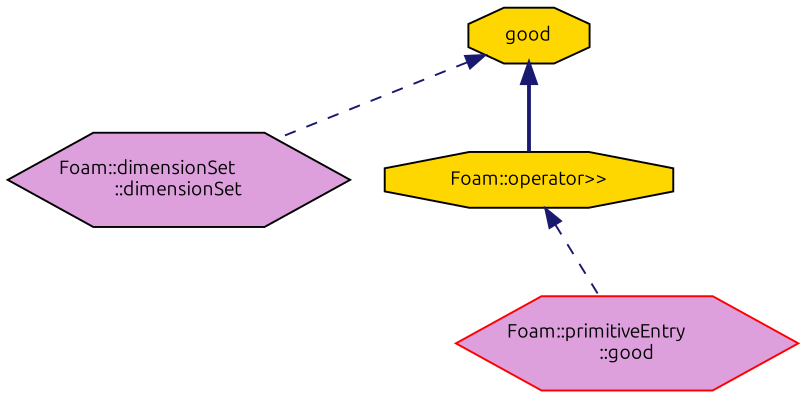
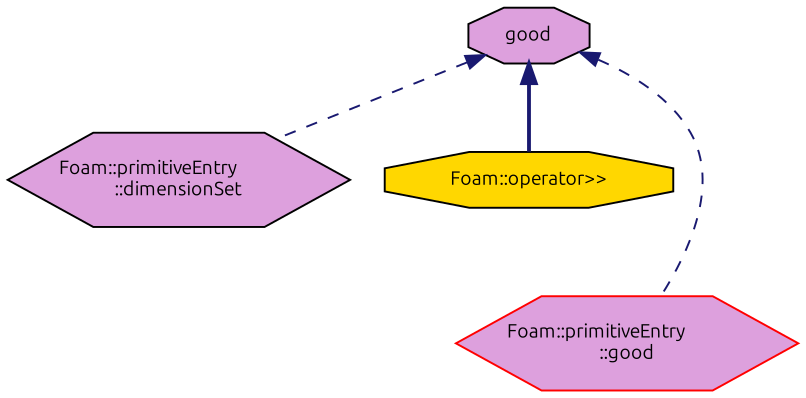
node "good": fillcolor gold -> plum
node "Foam::dimensionSet ::dimensionSet": label "Foam::dimensionSet ::dimensionSet" -> "Foam::primitiveEntry ::dimensionSet"
edge "Foam::primitiveEntry ::good" -> "Foam::operator>>": now "Foam::primitiveEntry ::good" -> "good"
